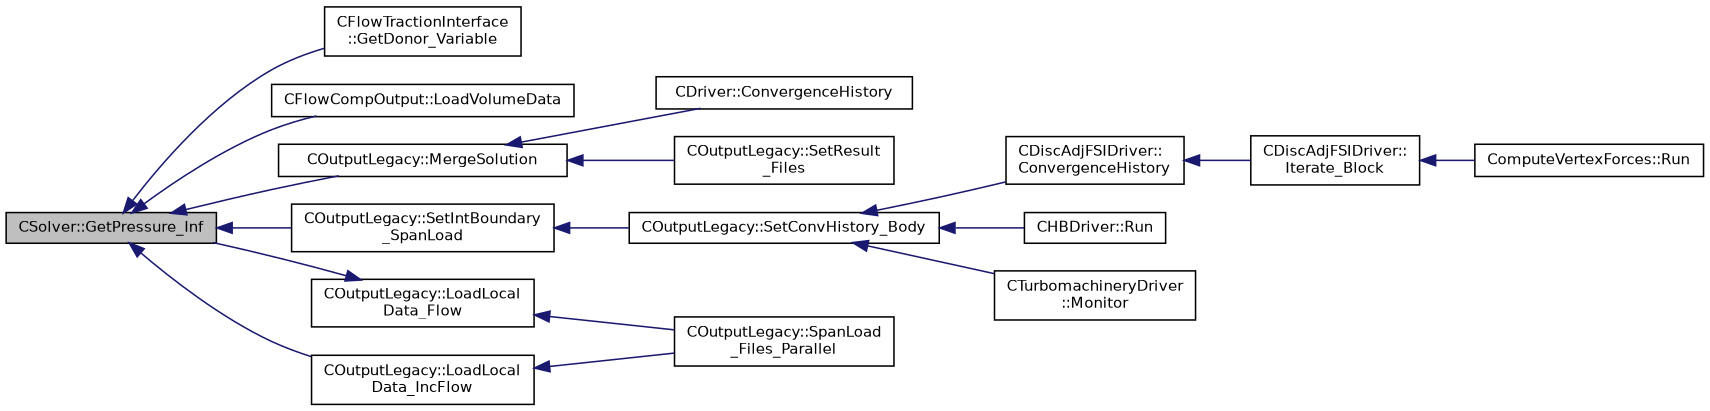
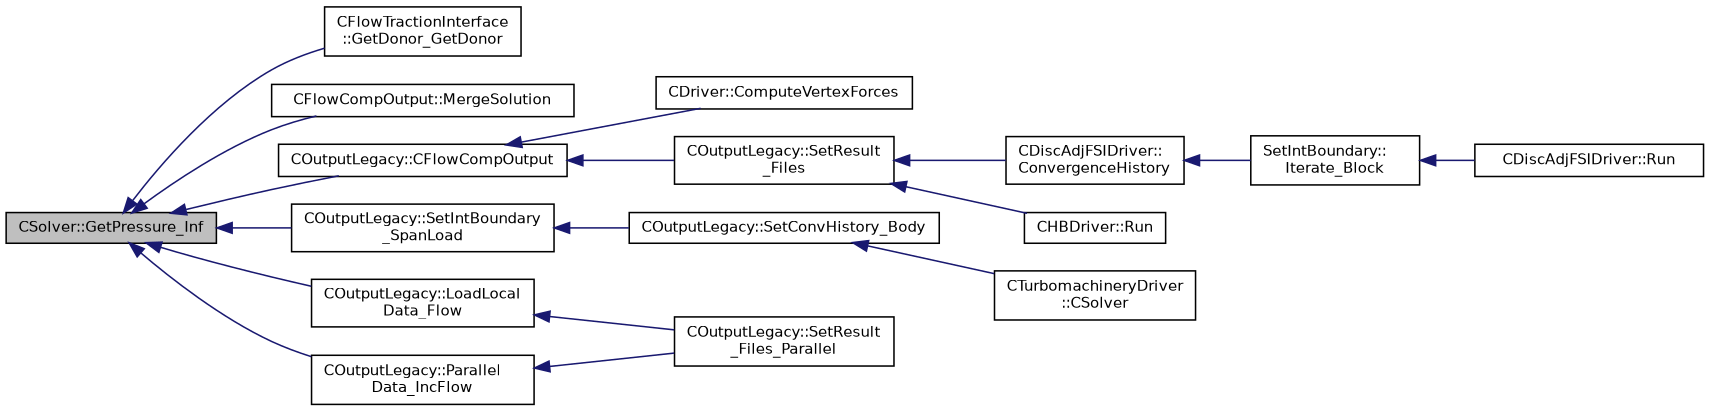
node "CFlowTractionInterface ::GetDonor_Variable": label "CFlowTractionInterface ::GetDonor_Variable" -> "CFlowTractionInterface ::GetDonor_GetDonor"
node "CDriver::ConvergenceHistory": label "CDriver::ConvergenceHistory" -> "CDriver::ComputeVertexForces"
node "CFlowCompOutput::LoadVolumeData": label "CFlowCompOutput::LoadVolumeData" -> "CFlowCompOutput::MergeSolution"
node "COutputLegacy::MergeSolution": label "COutputLegacy::MergeSolution" -> "COutputLegacy::CFlowCompOutput"
node "CDiscAdjFSIDriver:: Iterate_Block": label "CDiscAdjFSIDriver:: Iterate_Block" -> "SetIntBoundary:: Iterate_Block"
node "ComputeVertexForces::Run": label "ComputeVertexForces::Run" -> "CDiscAdjFSIDriver::Run"
edge "CDiscAdjFSIDriver:: ConvergenceHistory" -> "COutputLegacy::SetConvHistory_Body": now "CDiscAdjFSIDriver:: ConvergenceHistory" -> "COutputLegacy::SetResult _Files"
edge "CHBDriver::Run" -> "COutputLegacy::SetConvHistory_Body": now "CHBDriver::Run" -> "COutputLegacy::SetResult _Files"
edge "CSolver::GetPressure_Inf" -> "COutputLegacy::LoadLocal Data_Flow": reversed
node "CTurbomachineryDriver ::Monitor": label "CTurbomachineryDriver ::Monitor" -> "CTurbomachineryDriver ::CSolver"
node "COutputLegacy::SpanLoad _Files_Parallel": label "COutputLegacy::SpanLoad _Files_Parallel" -> "COutputLegacy::SetResult _Files_Parallel"
node "COutputLegacy::LoadLocal Data_IncFlow": label "COutputLegacy::LoadLocal Data_IncFlow" -> "COutputLegacy::Parallel Data_IncFlow"
